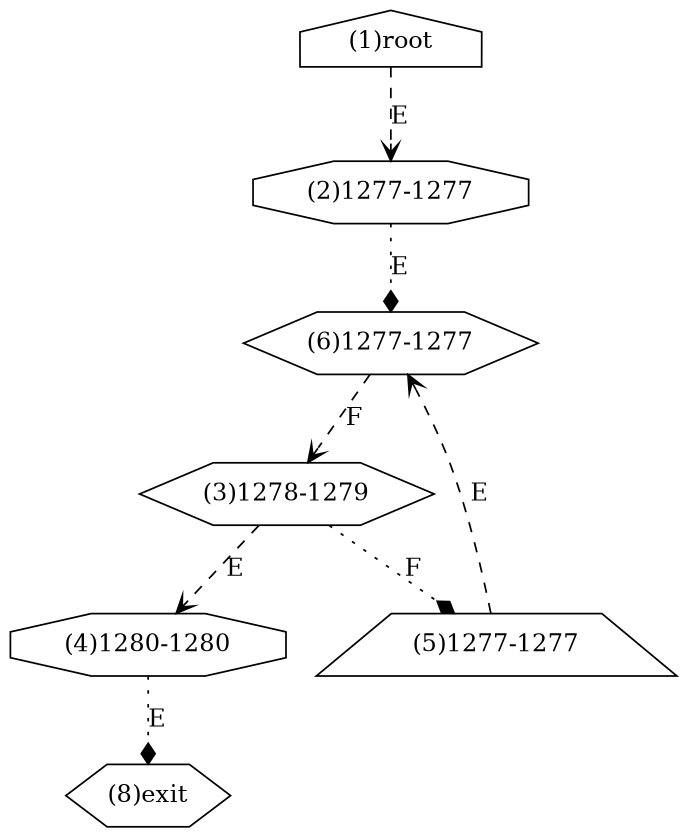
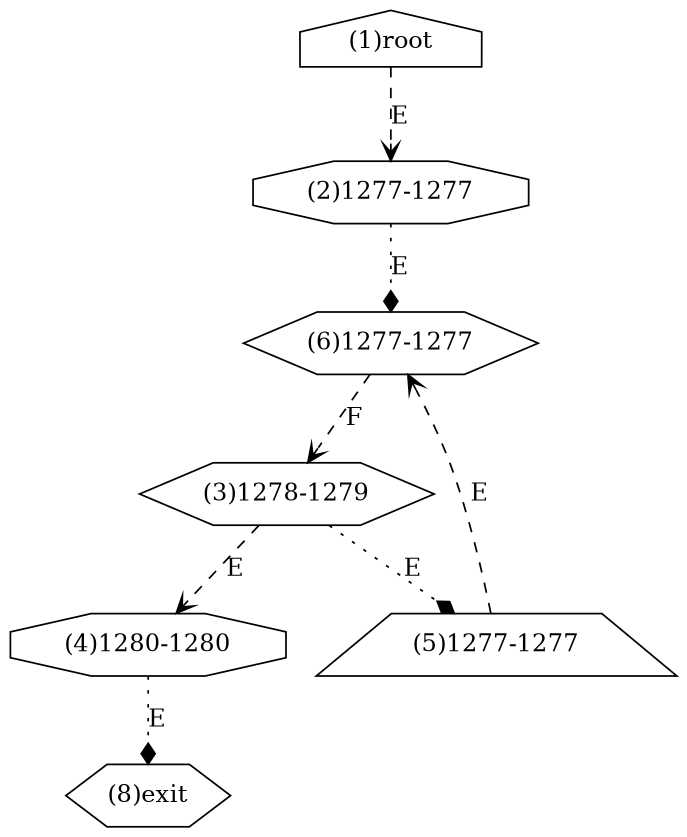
edge "(3)1278-1279" -> "(5)1277-1277": label "F" -> "E"
